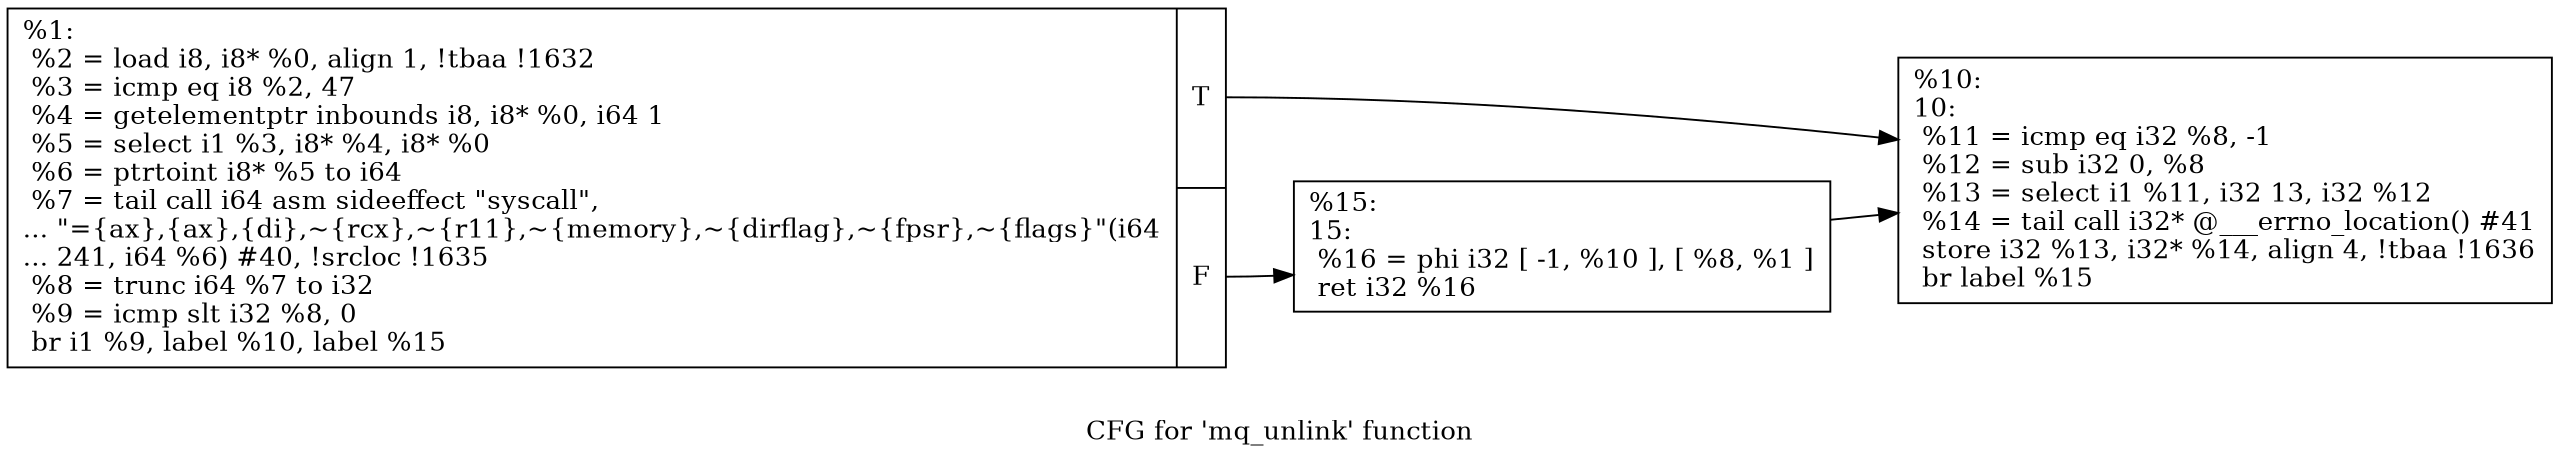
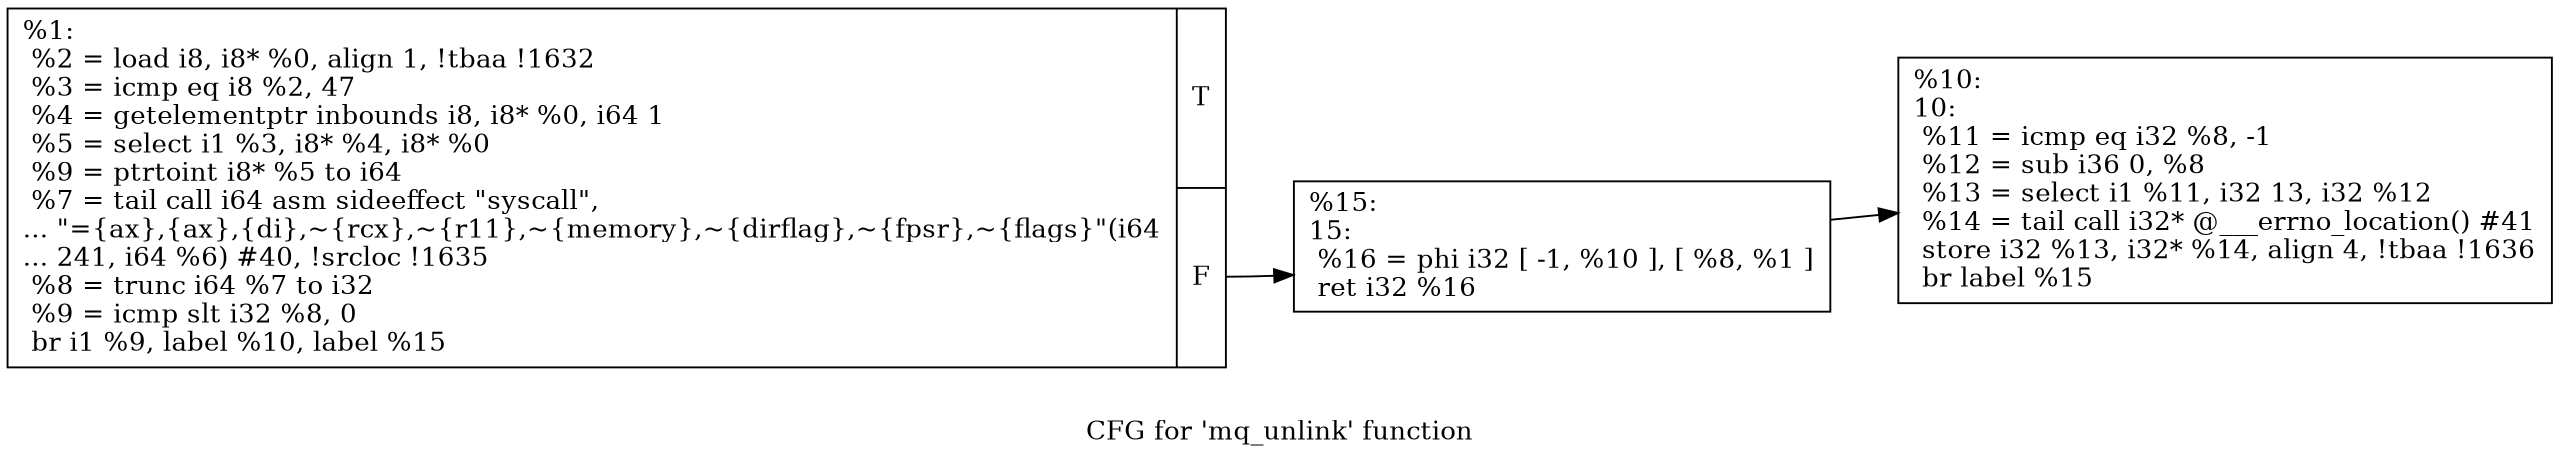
edge "%1:" -> "%10:": removed
node "%10:": text "%12 = sub i32 0, %8" -> "%12 = sub i36 0, %8"
node "%1:": text "%6 = ptrtoint i8* %5 to i64" -> "%9 = ptrtoint i8* %5 to i64"
